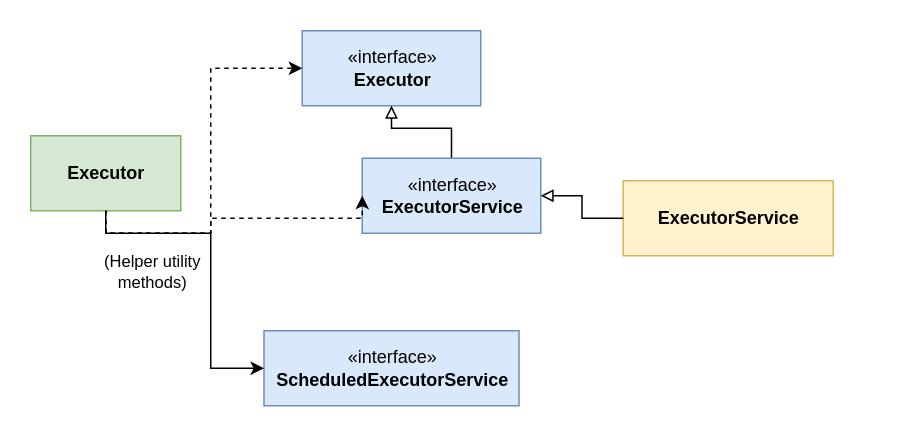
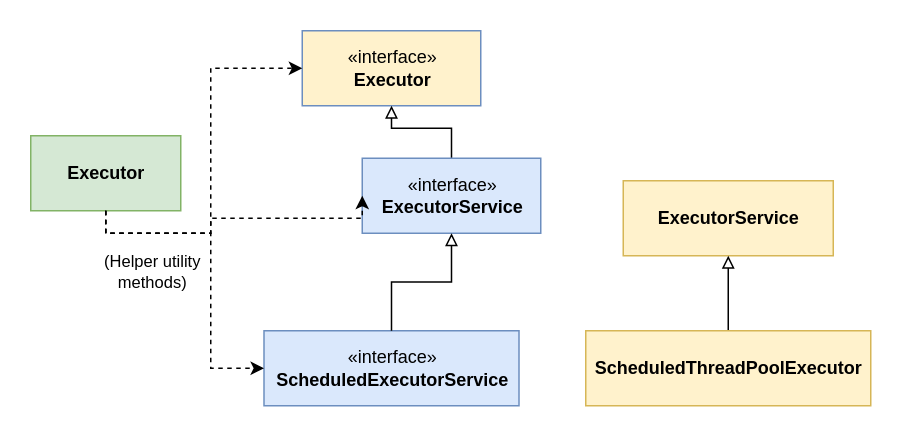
node "«interface» Executor": fillcolor #dae8fc -> #fff2cc
edge "ExecutorService" -> "«interface» ExecutorService": removed
edge "«interface» ScheduledExecutorService" -> "«interface» ExecutorService": added
edge "ScheduledThreadPoolExecutor" -> "ExecutorService": added
edge "Executor" -> "«interface» ScheduledExecutorService": style solid -> dashed
node "ScheduledThreadPoolExecutor": added
